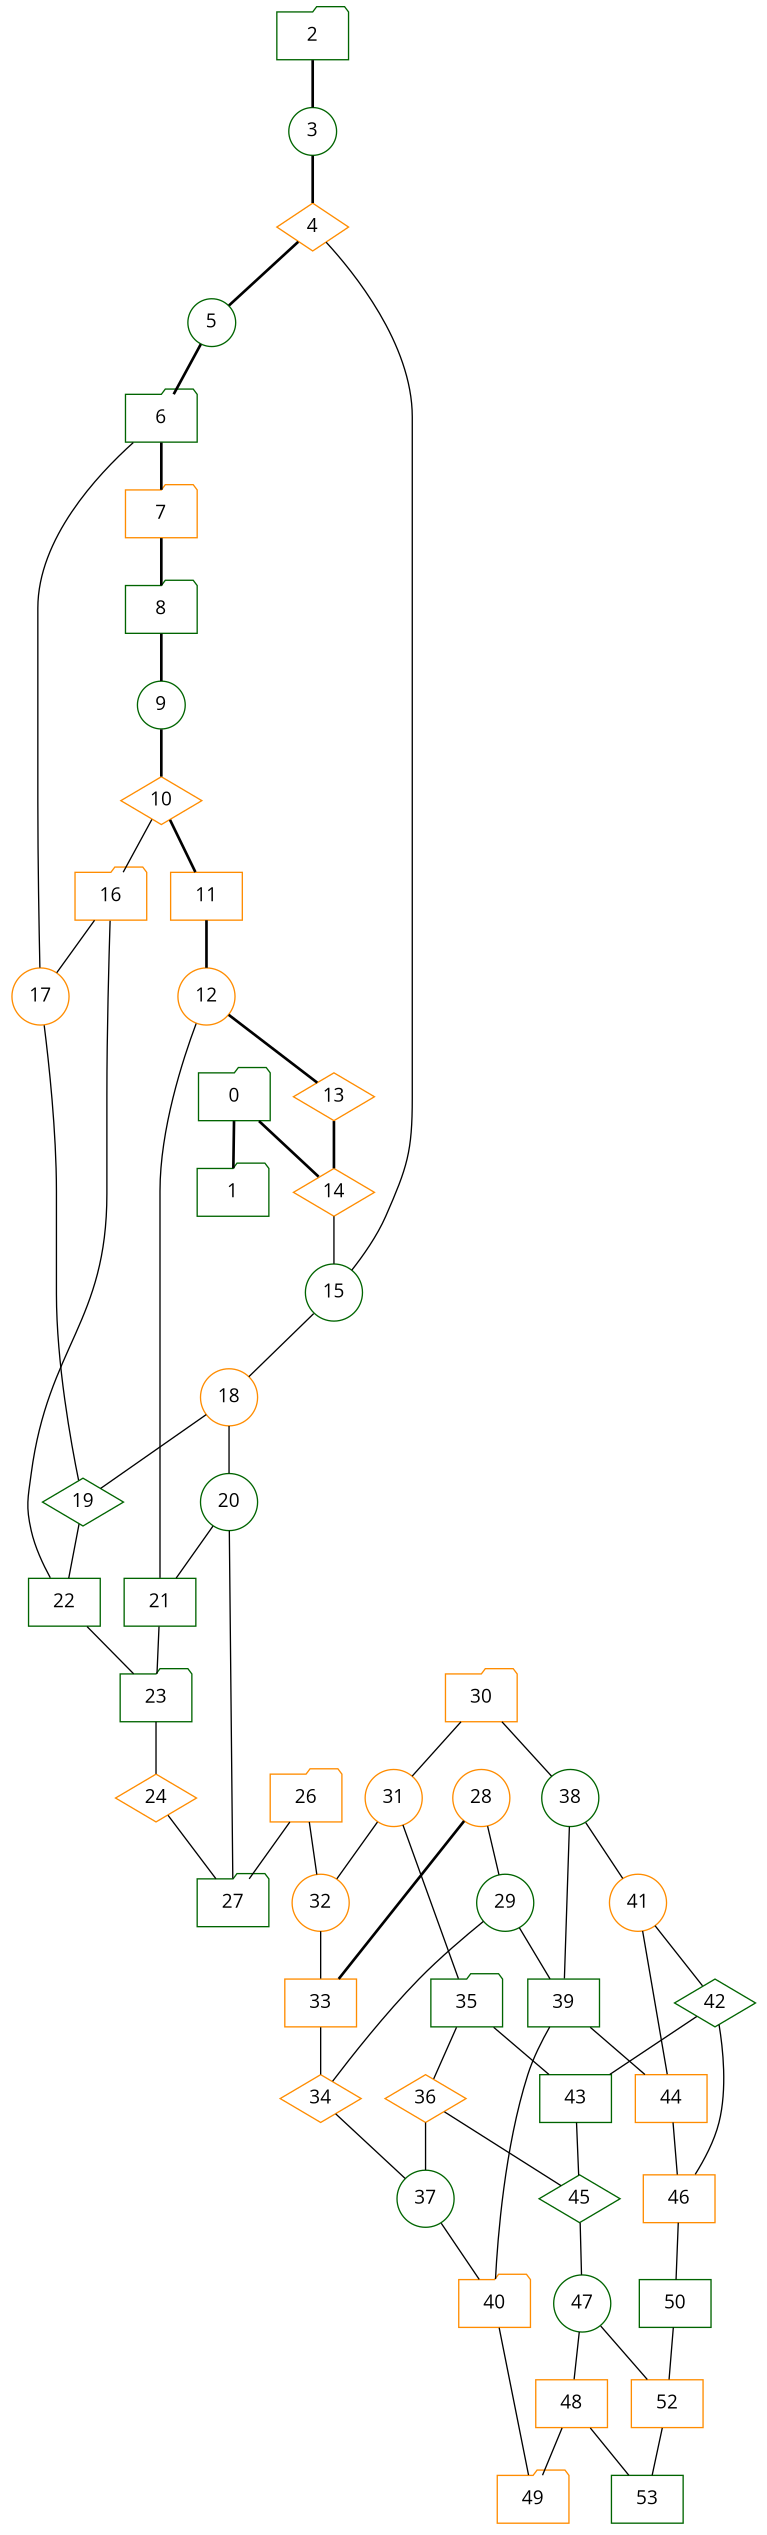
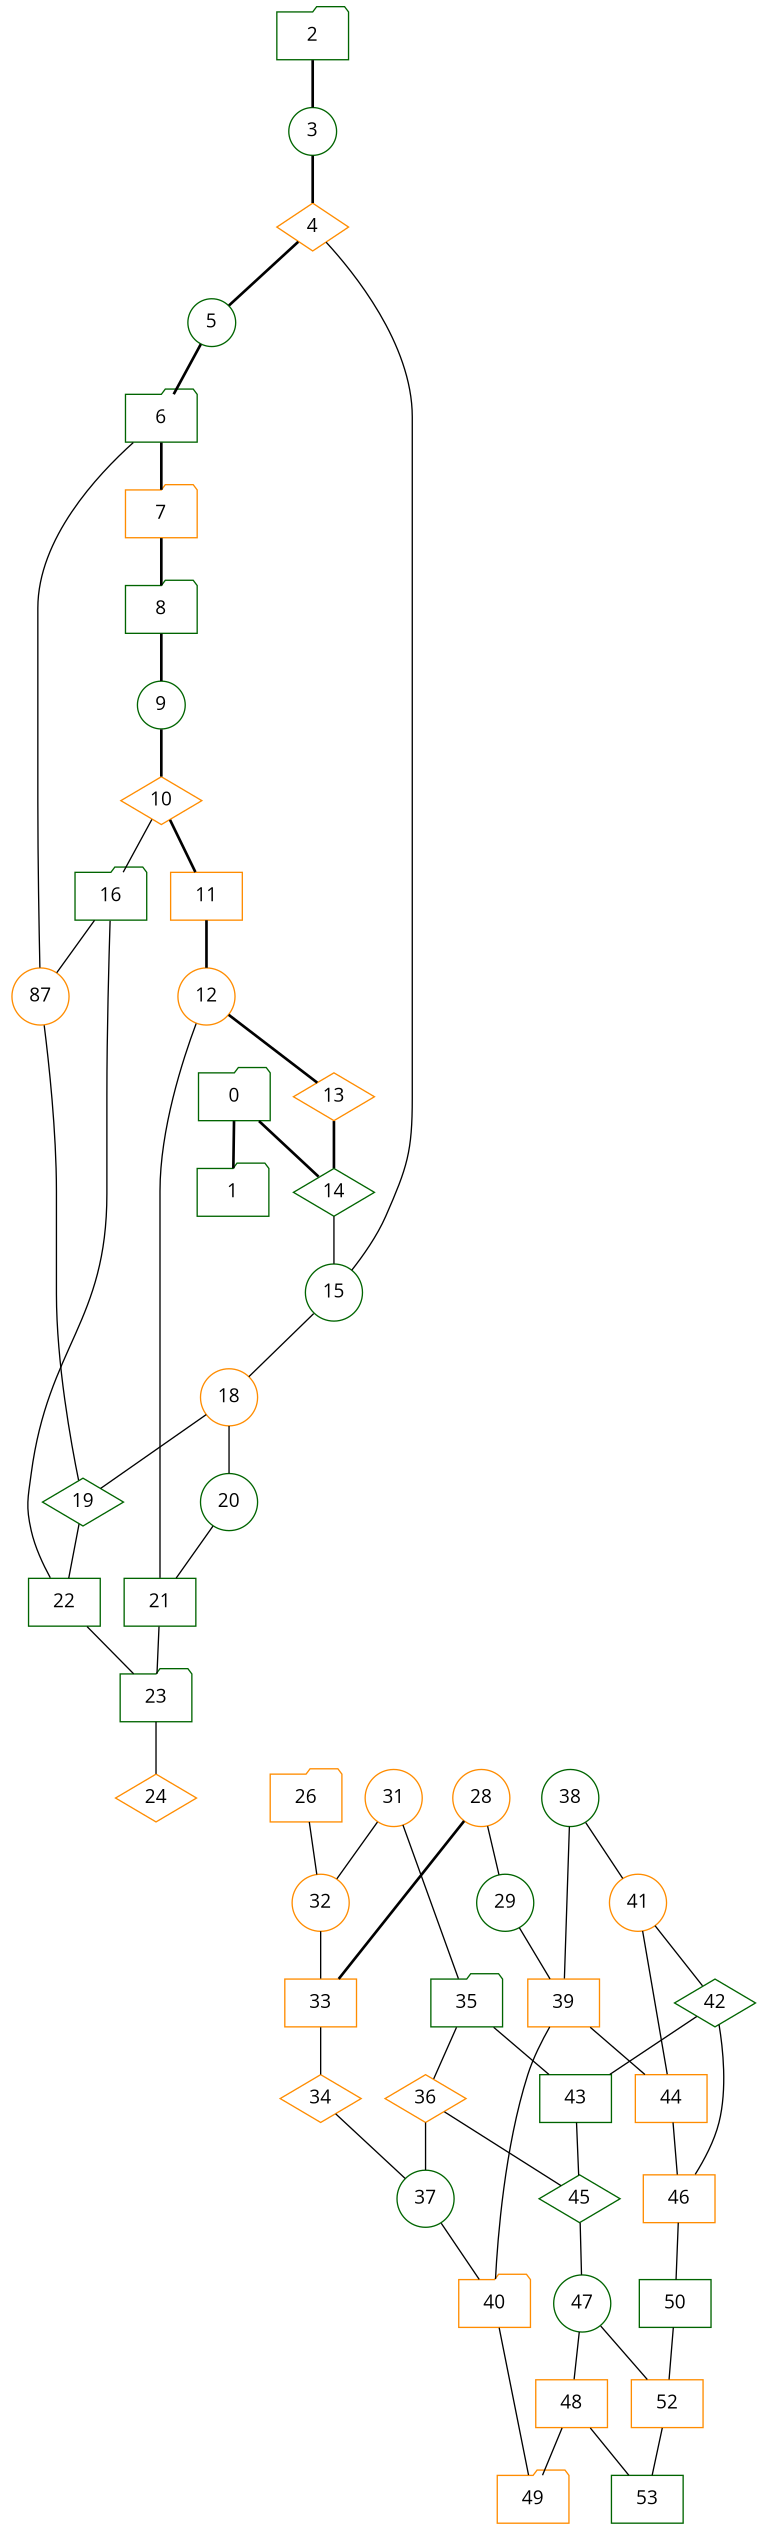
node "16": color darkorange -> darkgreen
node "17": label "17" -> "87"
node "14": color darkorange -> darkgreen
node "30": removed
node "27": removed
edge "29" -- "34": removed
node "39": color darkgreen -> darkorange
